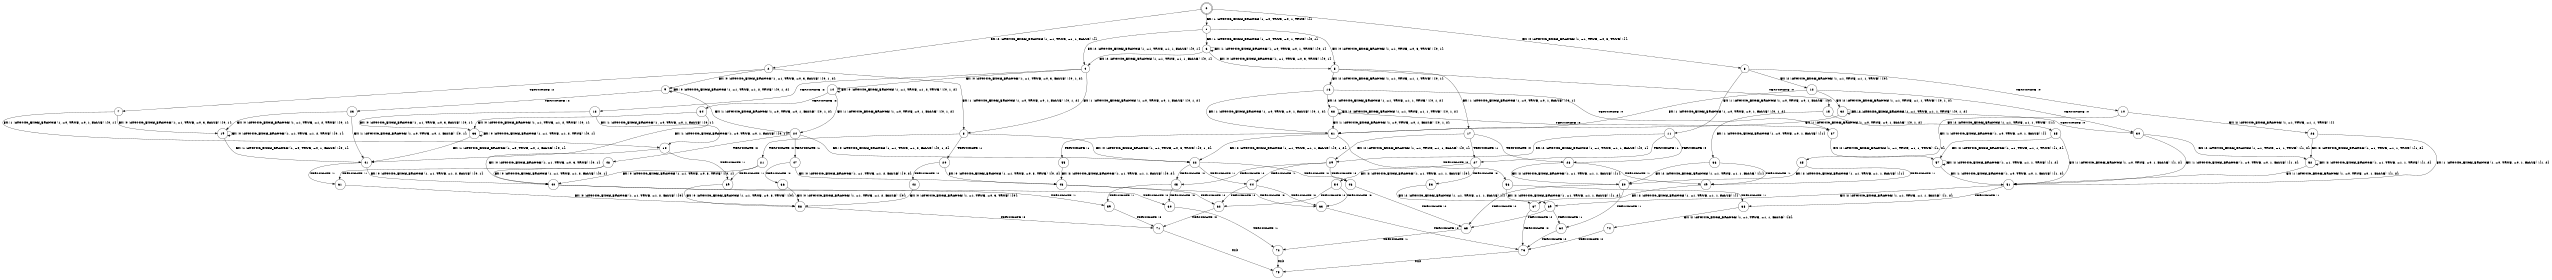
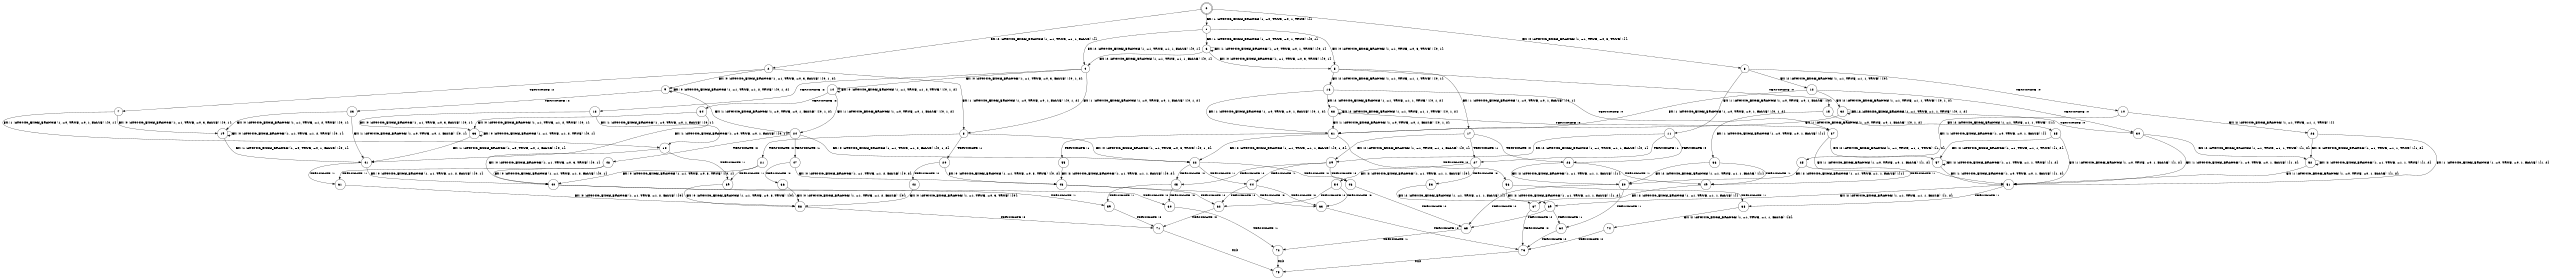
edge "37" -> "51": added, label "EX !1 !ATOMIC_EXCH_BRANCH (1, +0, TRUE, +0, 1, FALSE) !{1, 2}"
